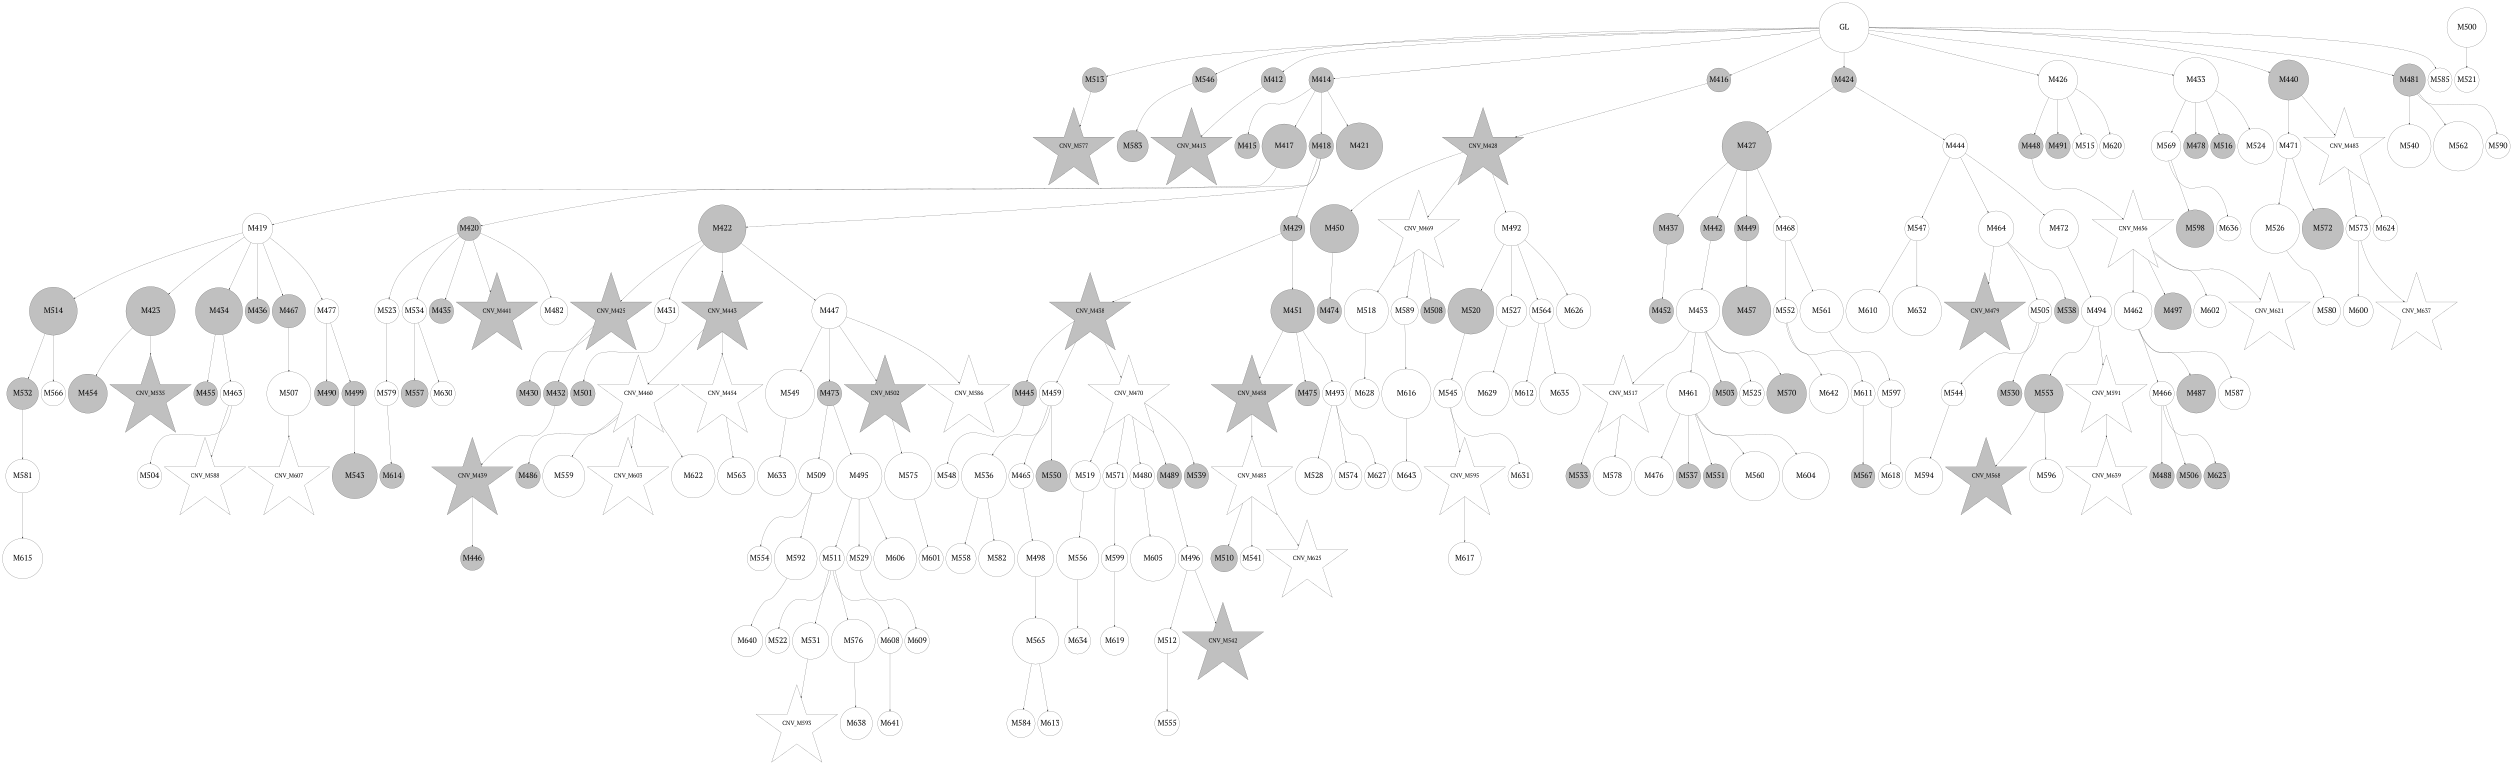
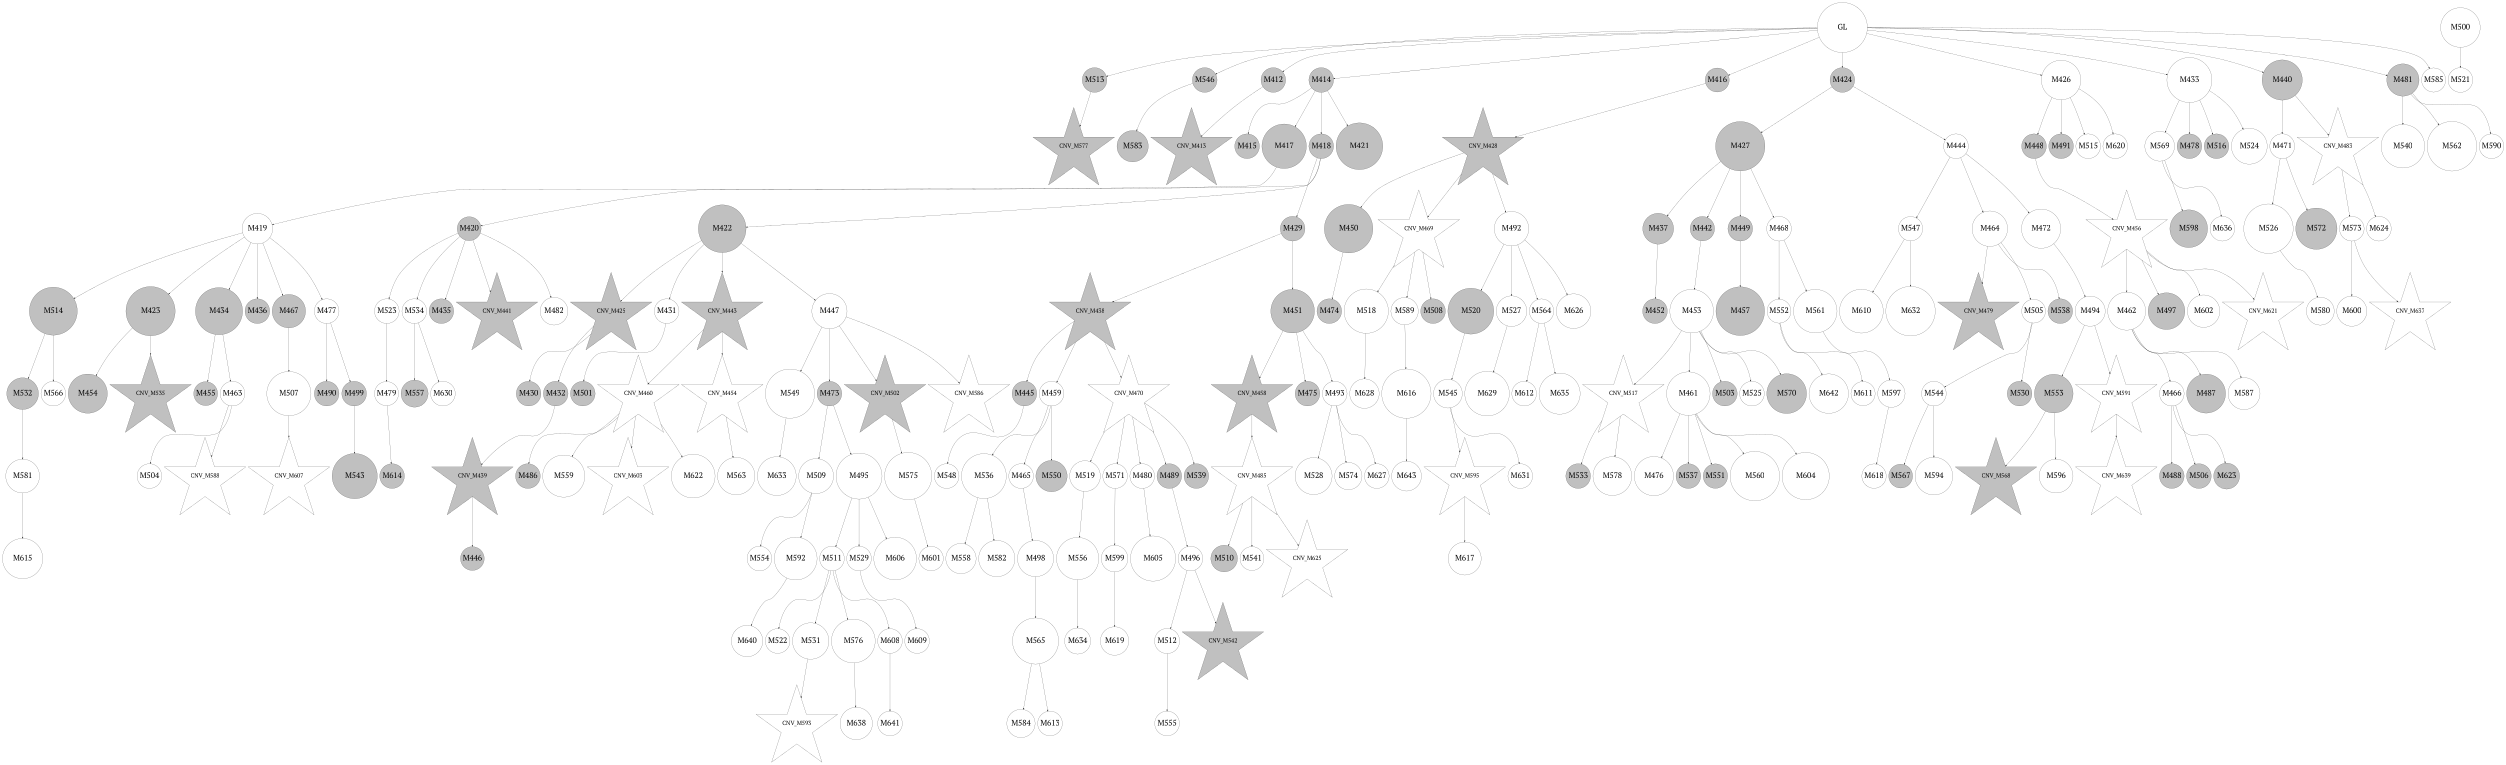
node "M579": label "M579" -> "M479"
edge "M611" -> "M567": now "M544" -> "M567"
